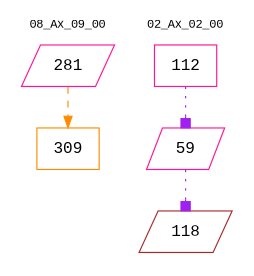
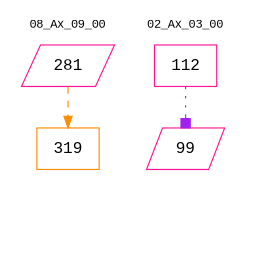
cluster "02_Ax_02_00": label "02_Ax_02_00" -> "02_Ax_03_00"
node "309": label "309" -> "319"
node "59": label "59" -> "99"
node "118": removed
